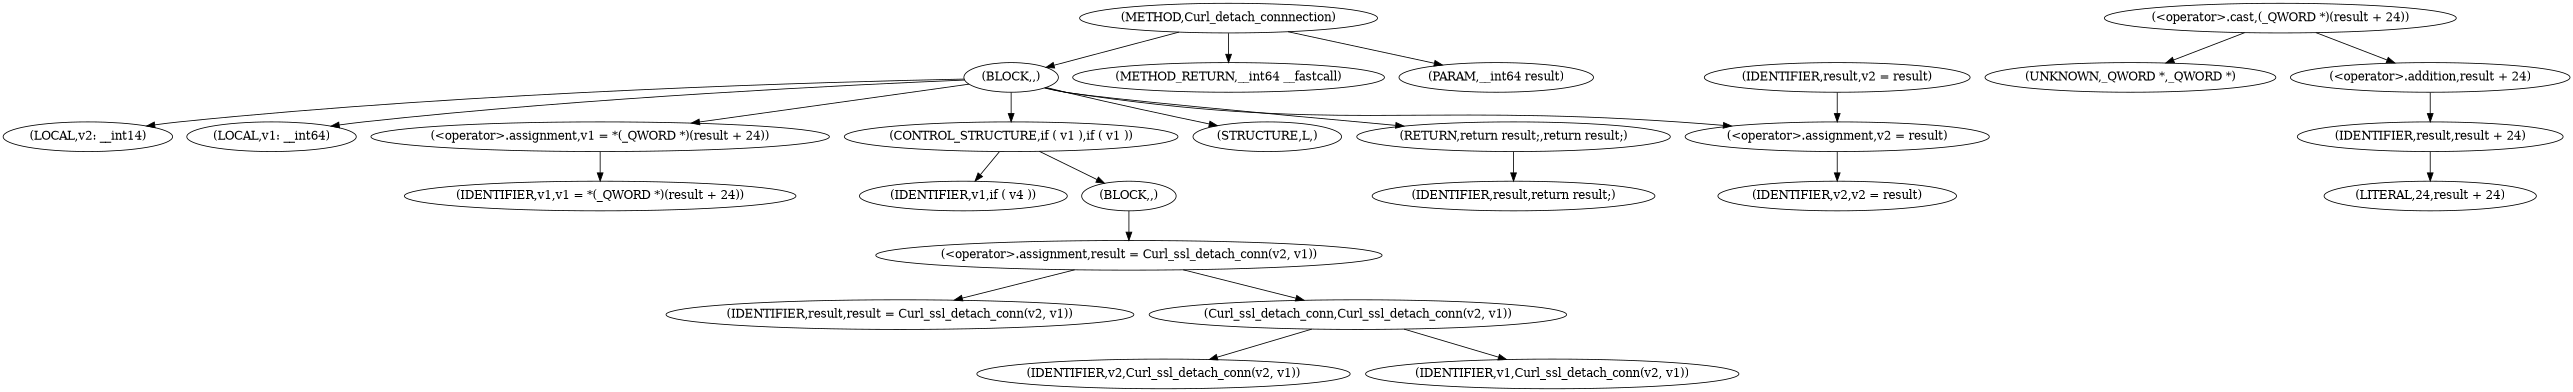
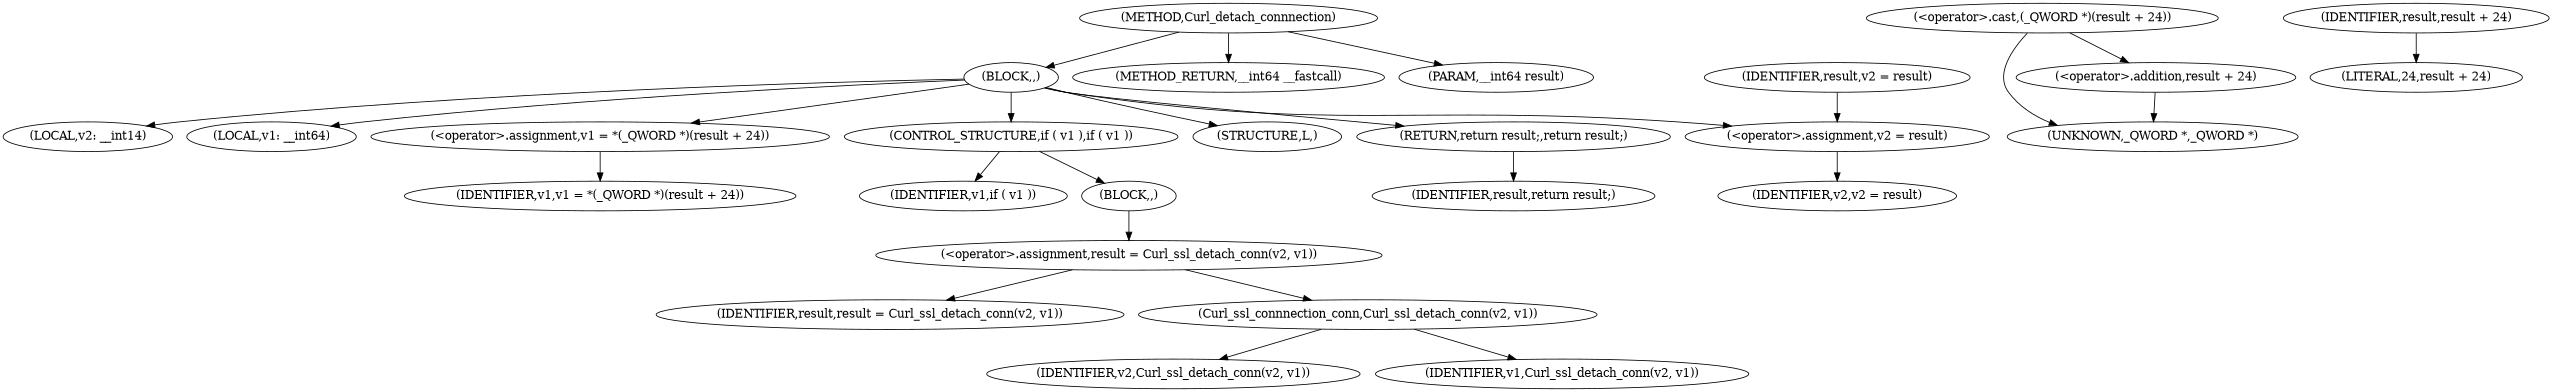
edge "(<operator>.addition,result + 24)" -> "(IDENTIFIER,result,result + 24)": now "(<operator>.addition,result + 24)" -> "(UNKNOWN,_QWORD *,_QWORD *)"
node "(IDENTIFIER,v1,if ( v4 ))": label "(IDENTIFIER,v1,if ( v4 ))" -> "(IDENTIFIER,v1,if ( v1 ))"
node "(Curl_ssl_detach_conn,Curl_ssl_detach_conn(v2, v1))": label "(Curl_ssl_detach_conn,Curl_ssl_detach_conn(v2, v1))" -> "(Curl_ssl_connnection_conn,Curl_ssl_detach_conn(v2, v1))"
